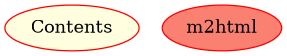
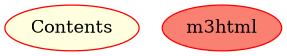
node "m2html": label "m2html" -> "m3html"
